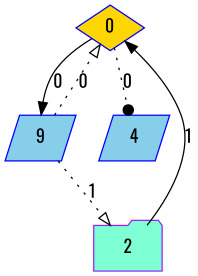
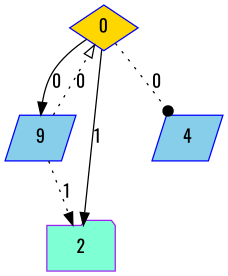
edge "2" -> "0": reversed
edge "9" -> "2": arrowhead onormal -> normal
